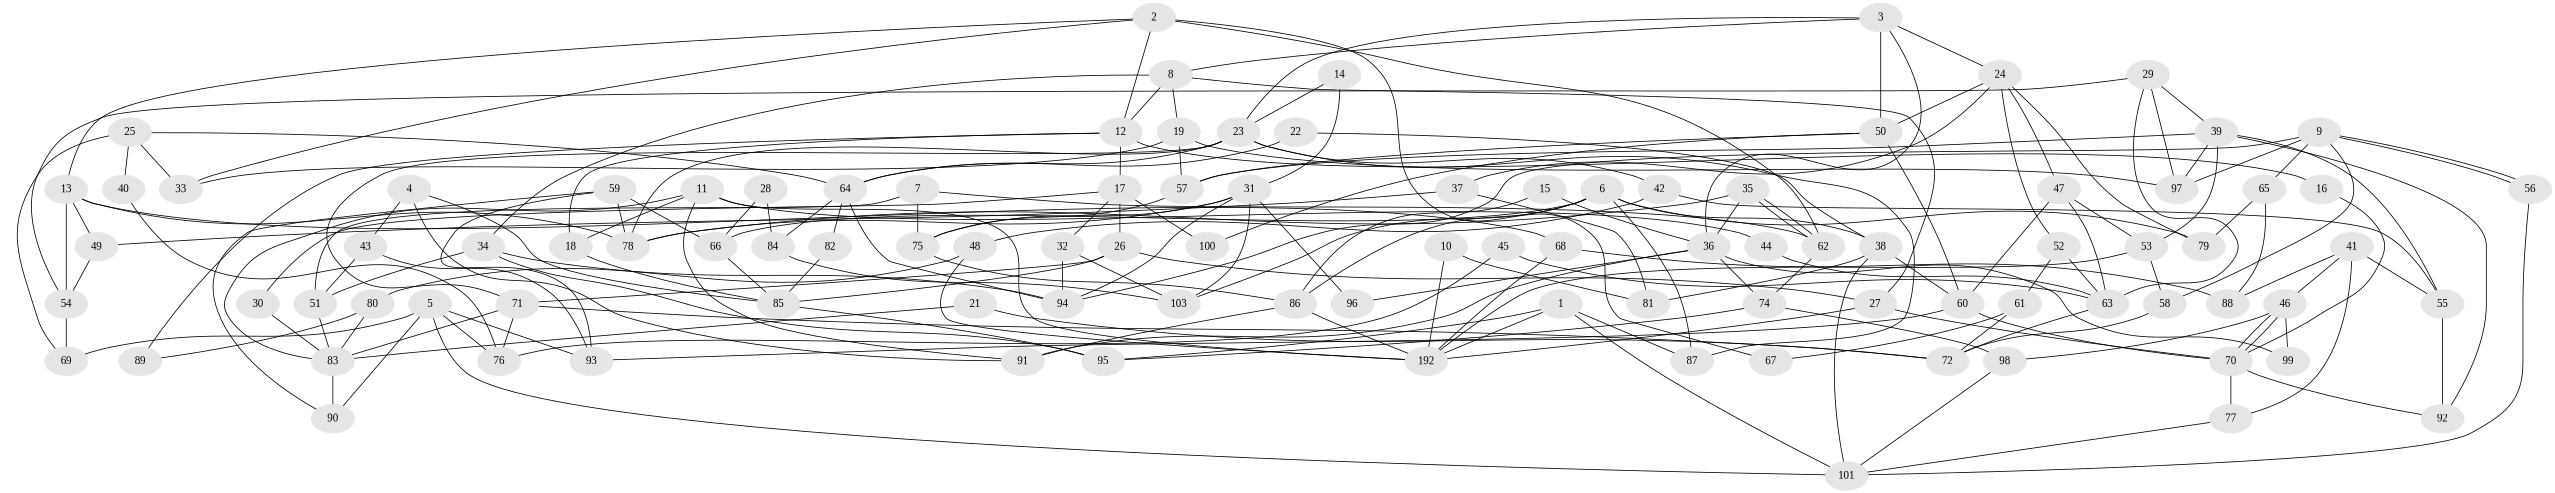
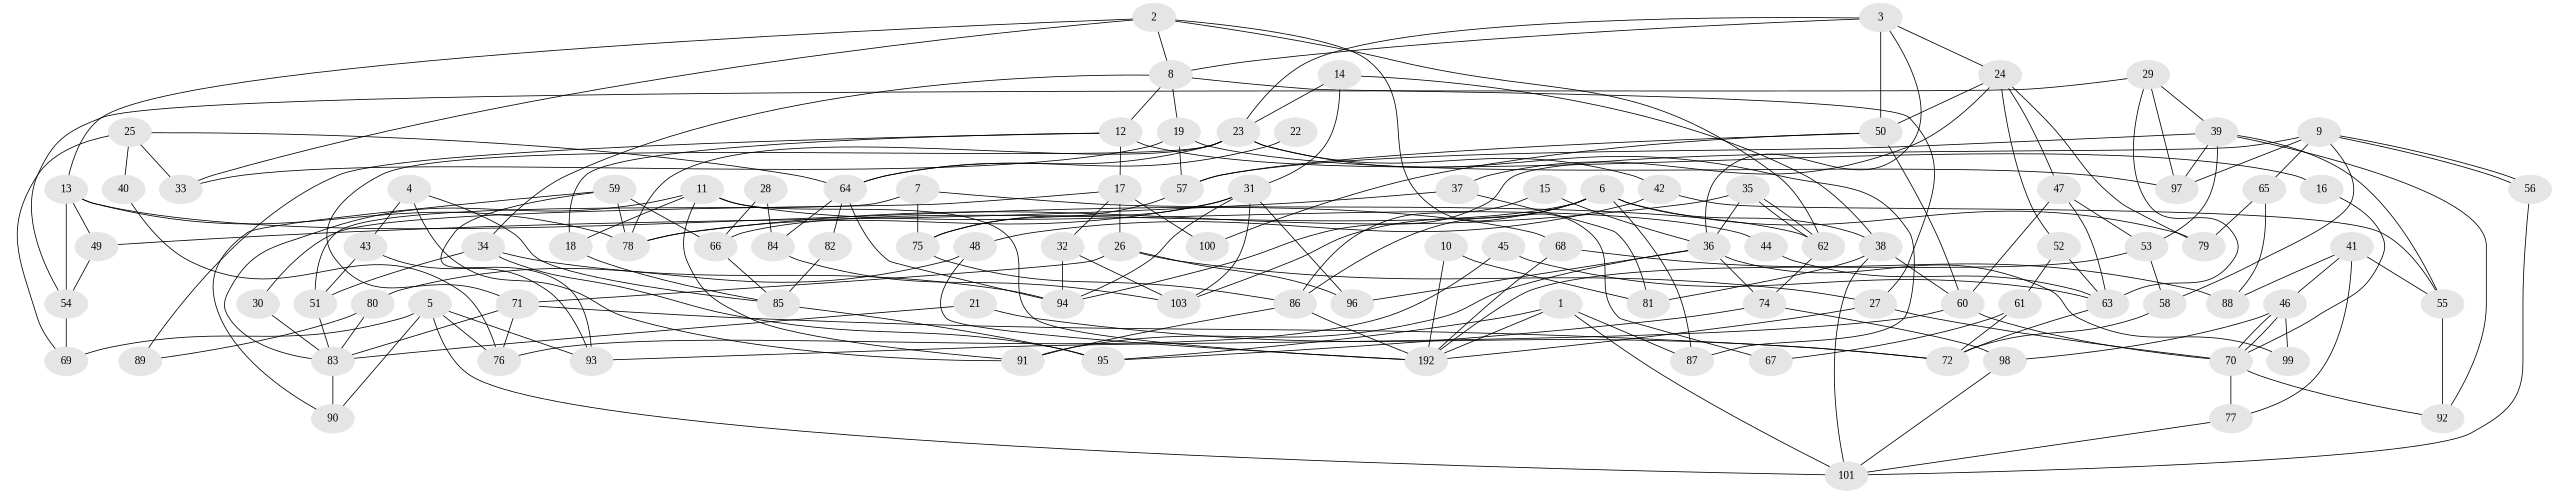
edge "2" -- "12": now "2" -- "8"
edge "22" -- "38": now "14" -- "38"
edge "26" -- "85": now "26" -- "96"
